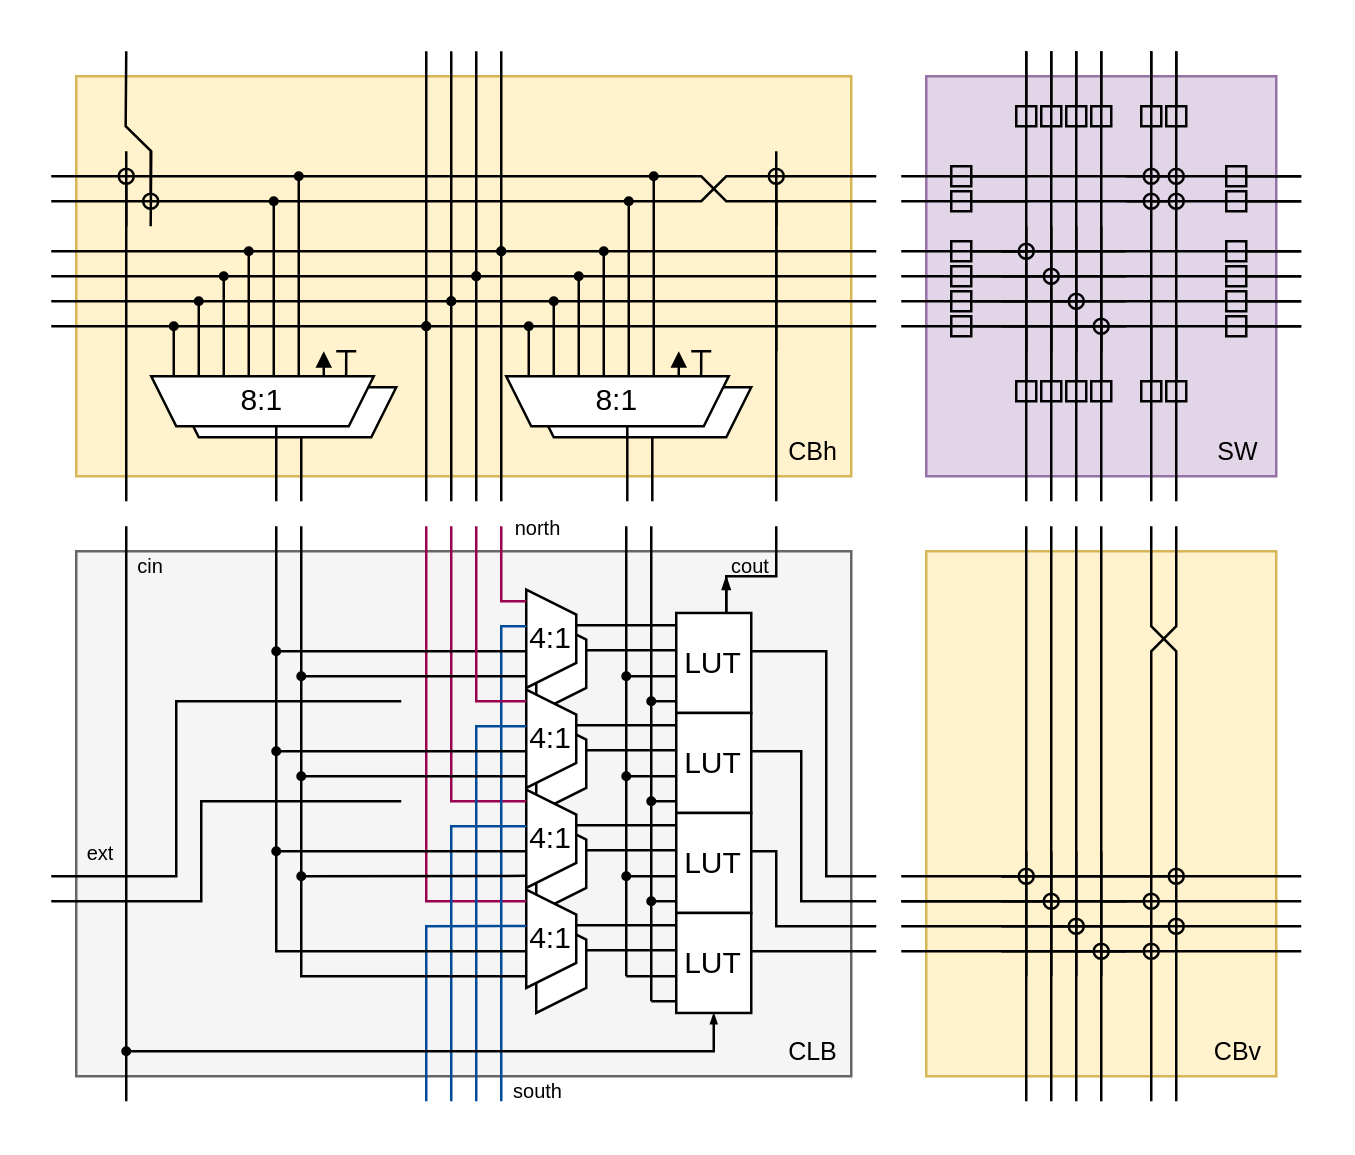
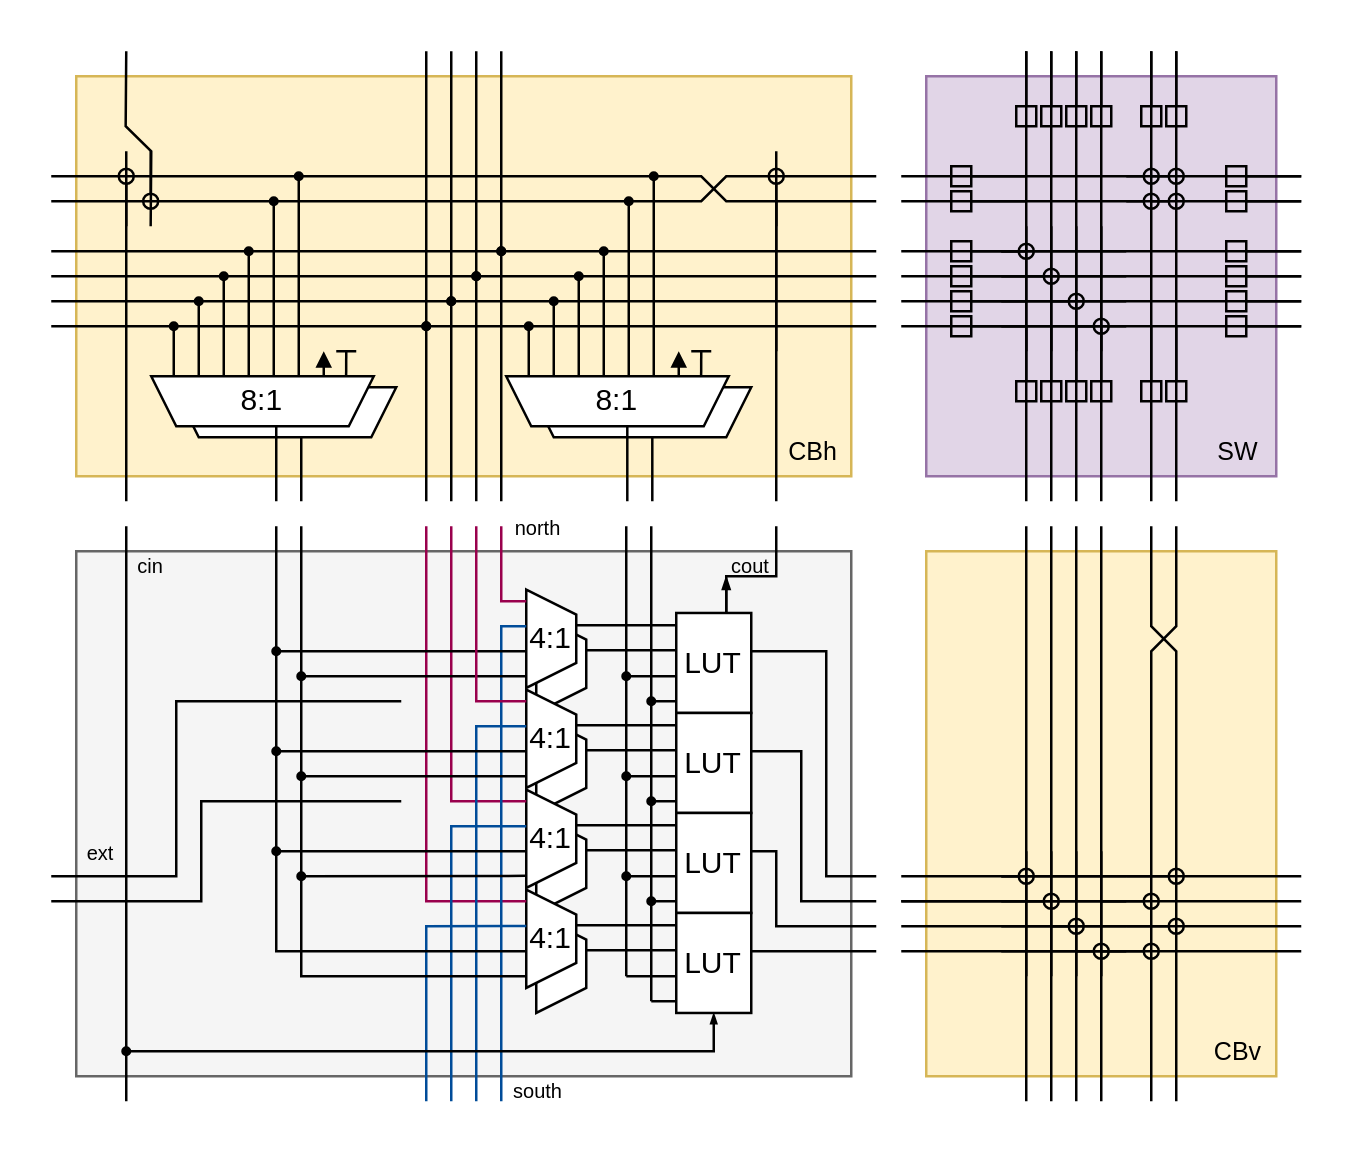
node "CLB": removed
